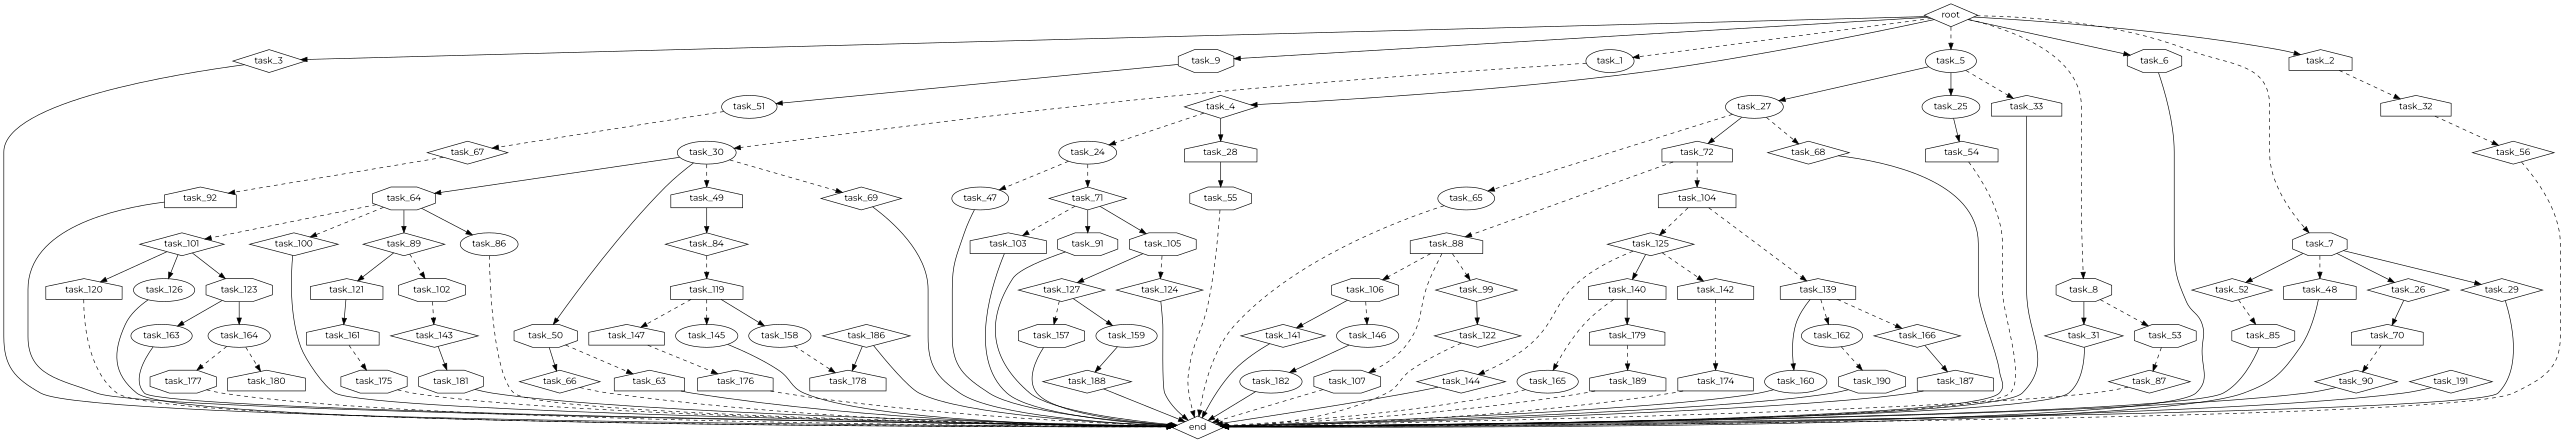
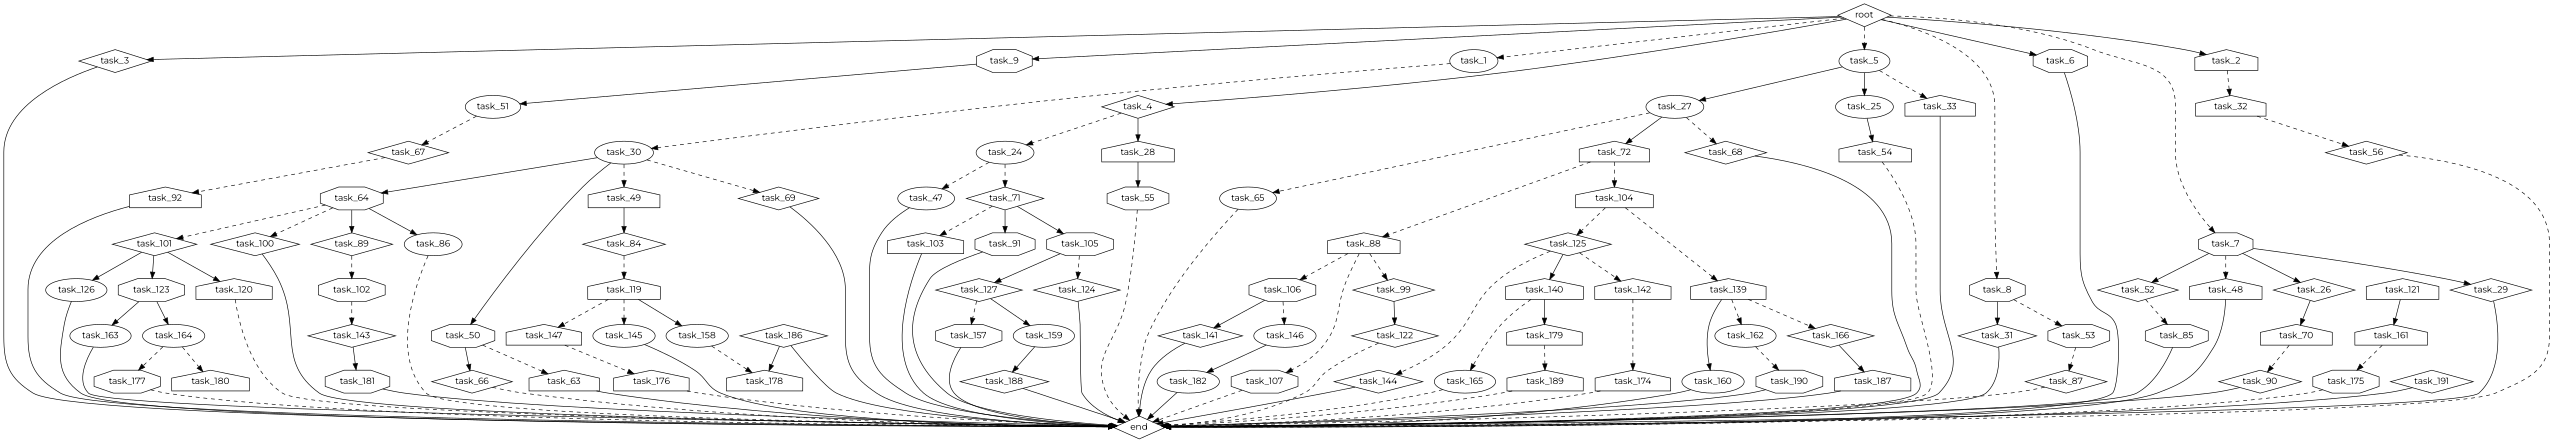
edge "task_89" -> "task_121": removed
